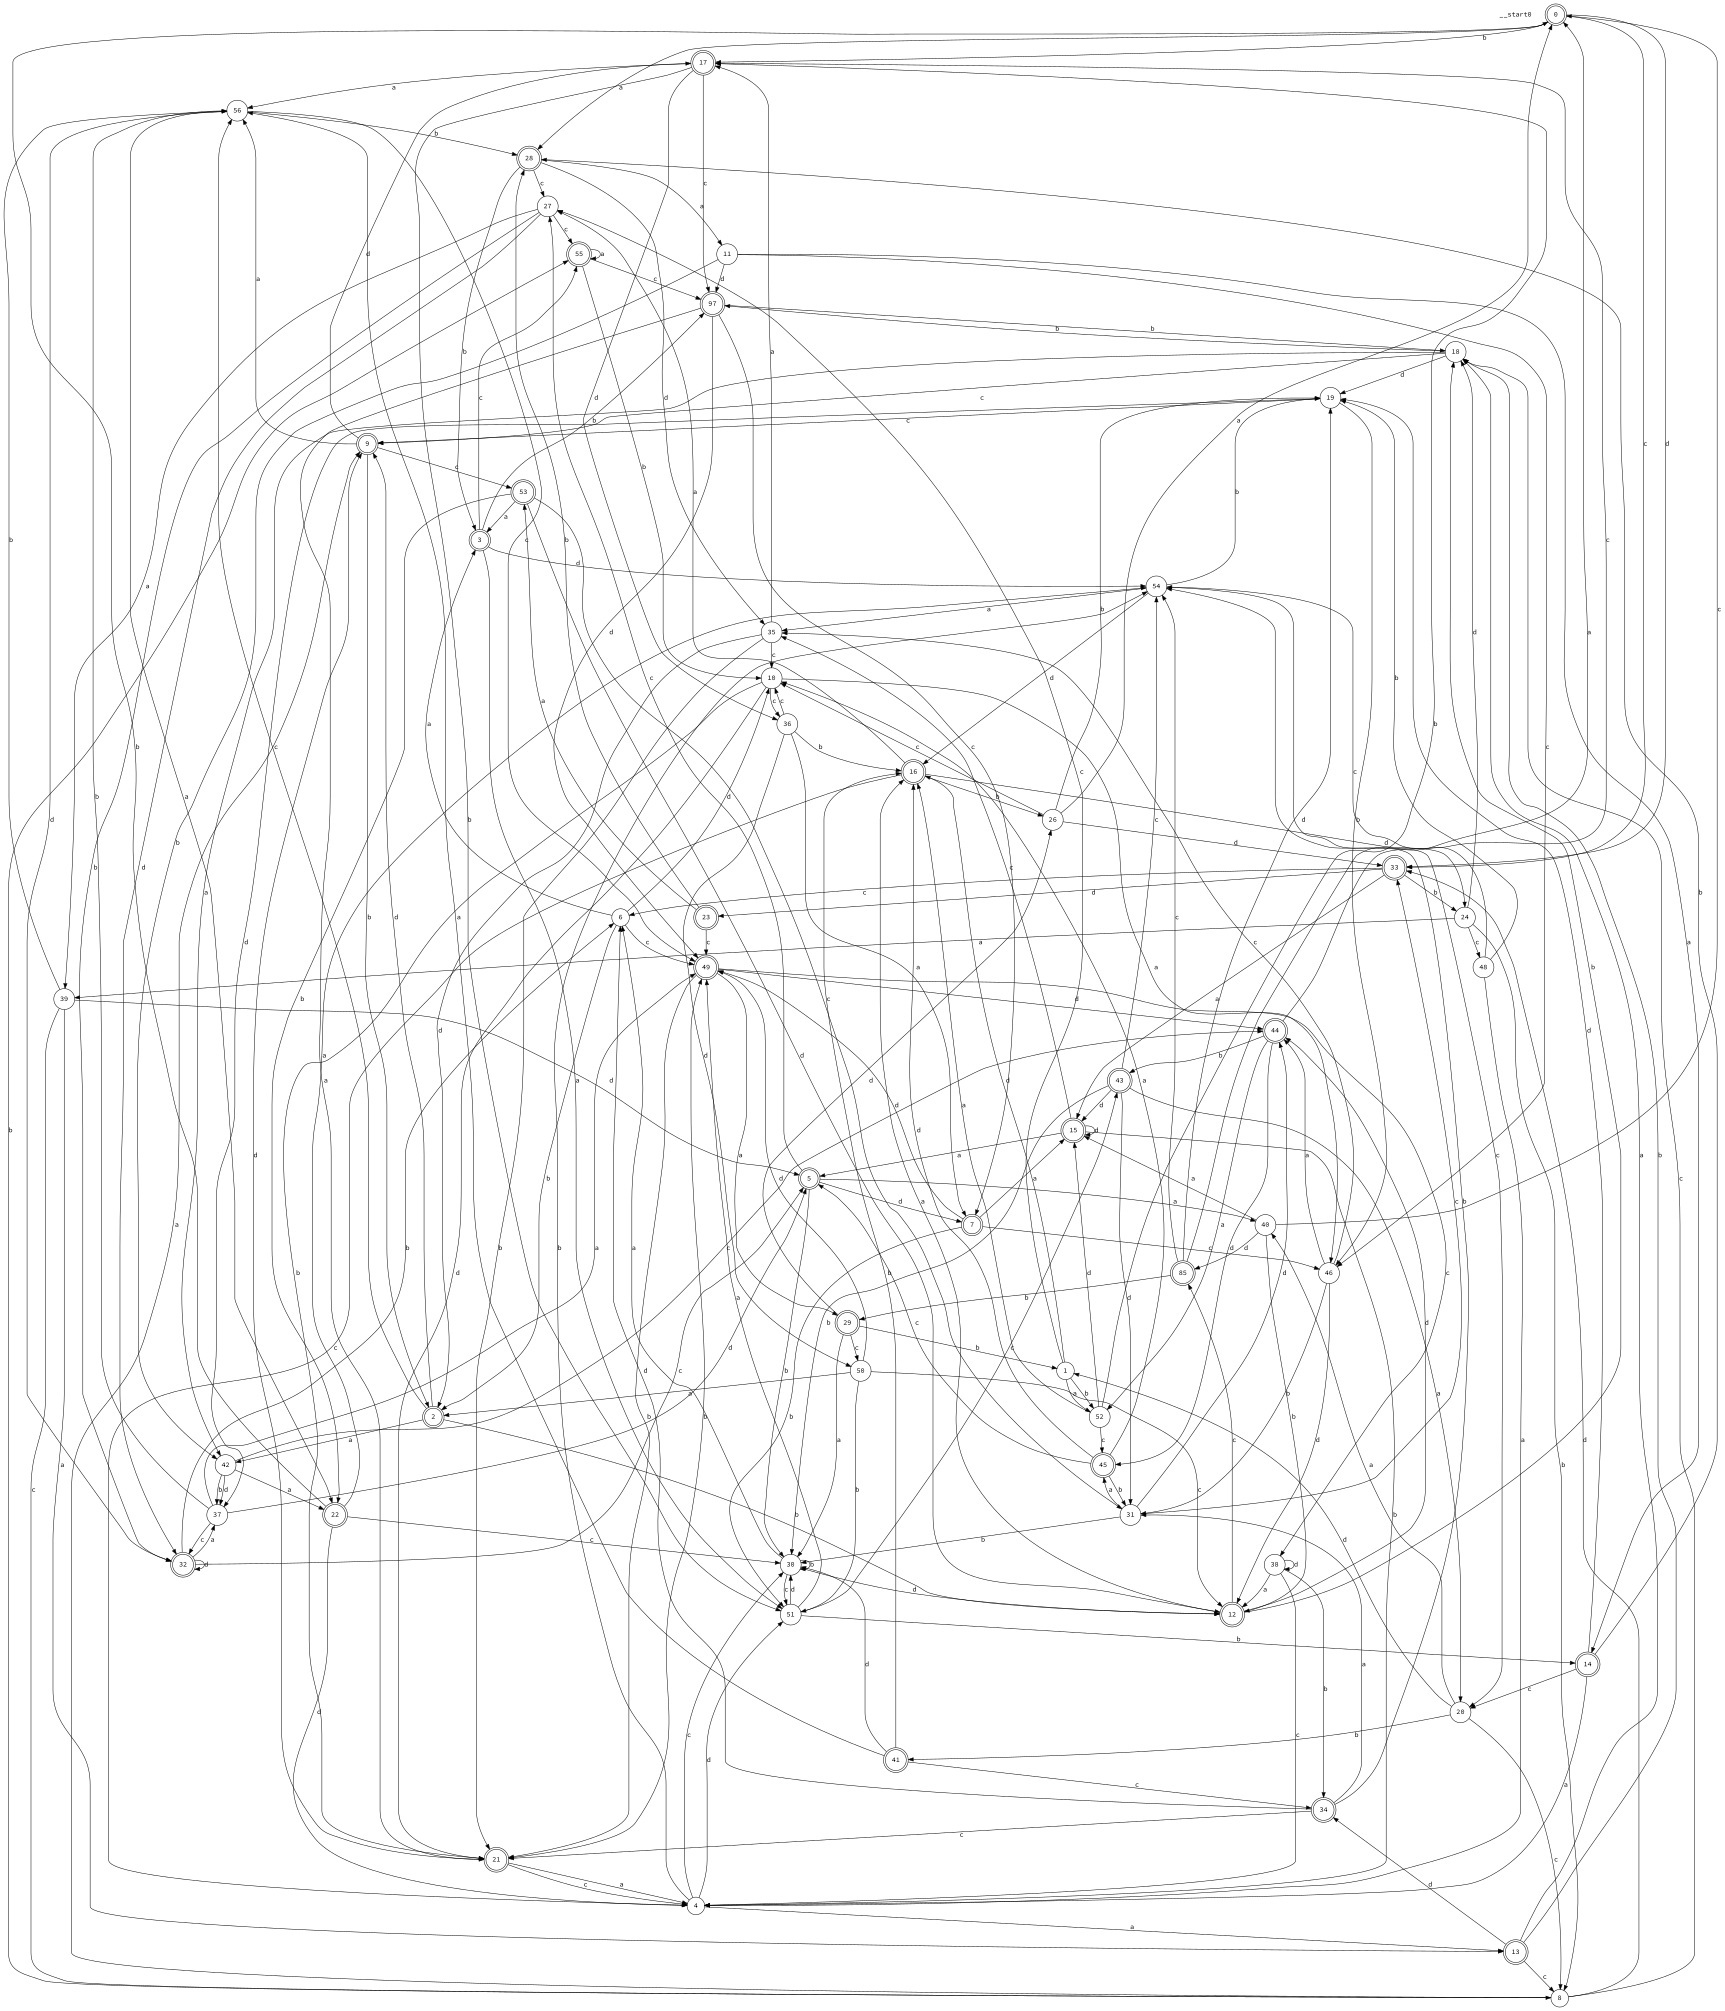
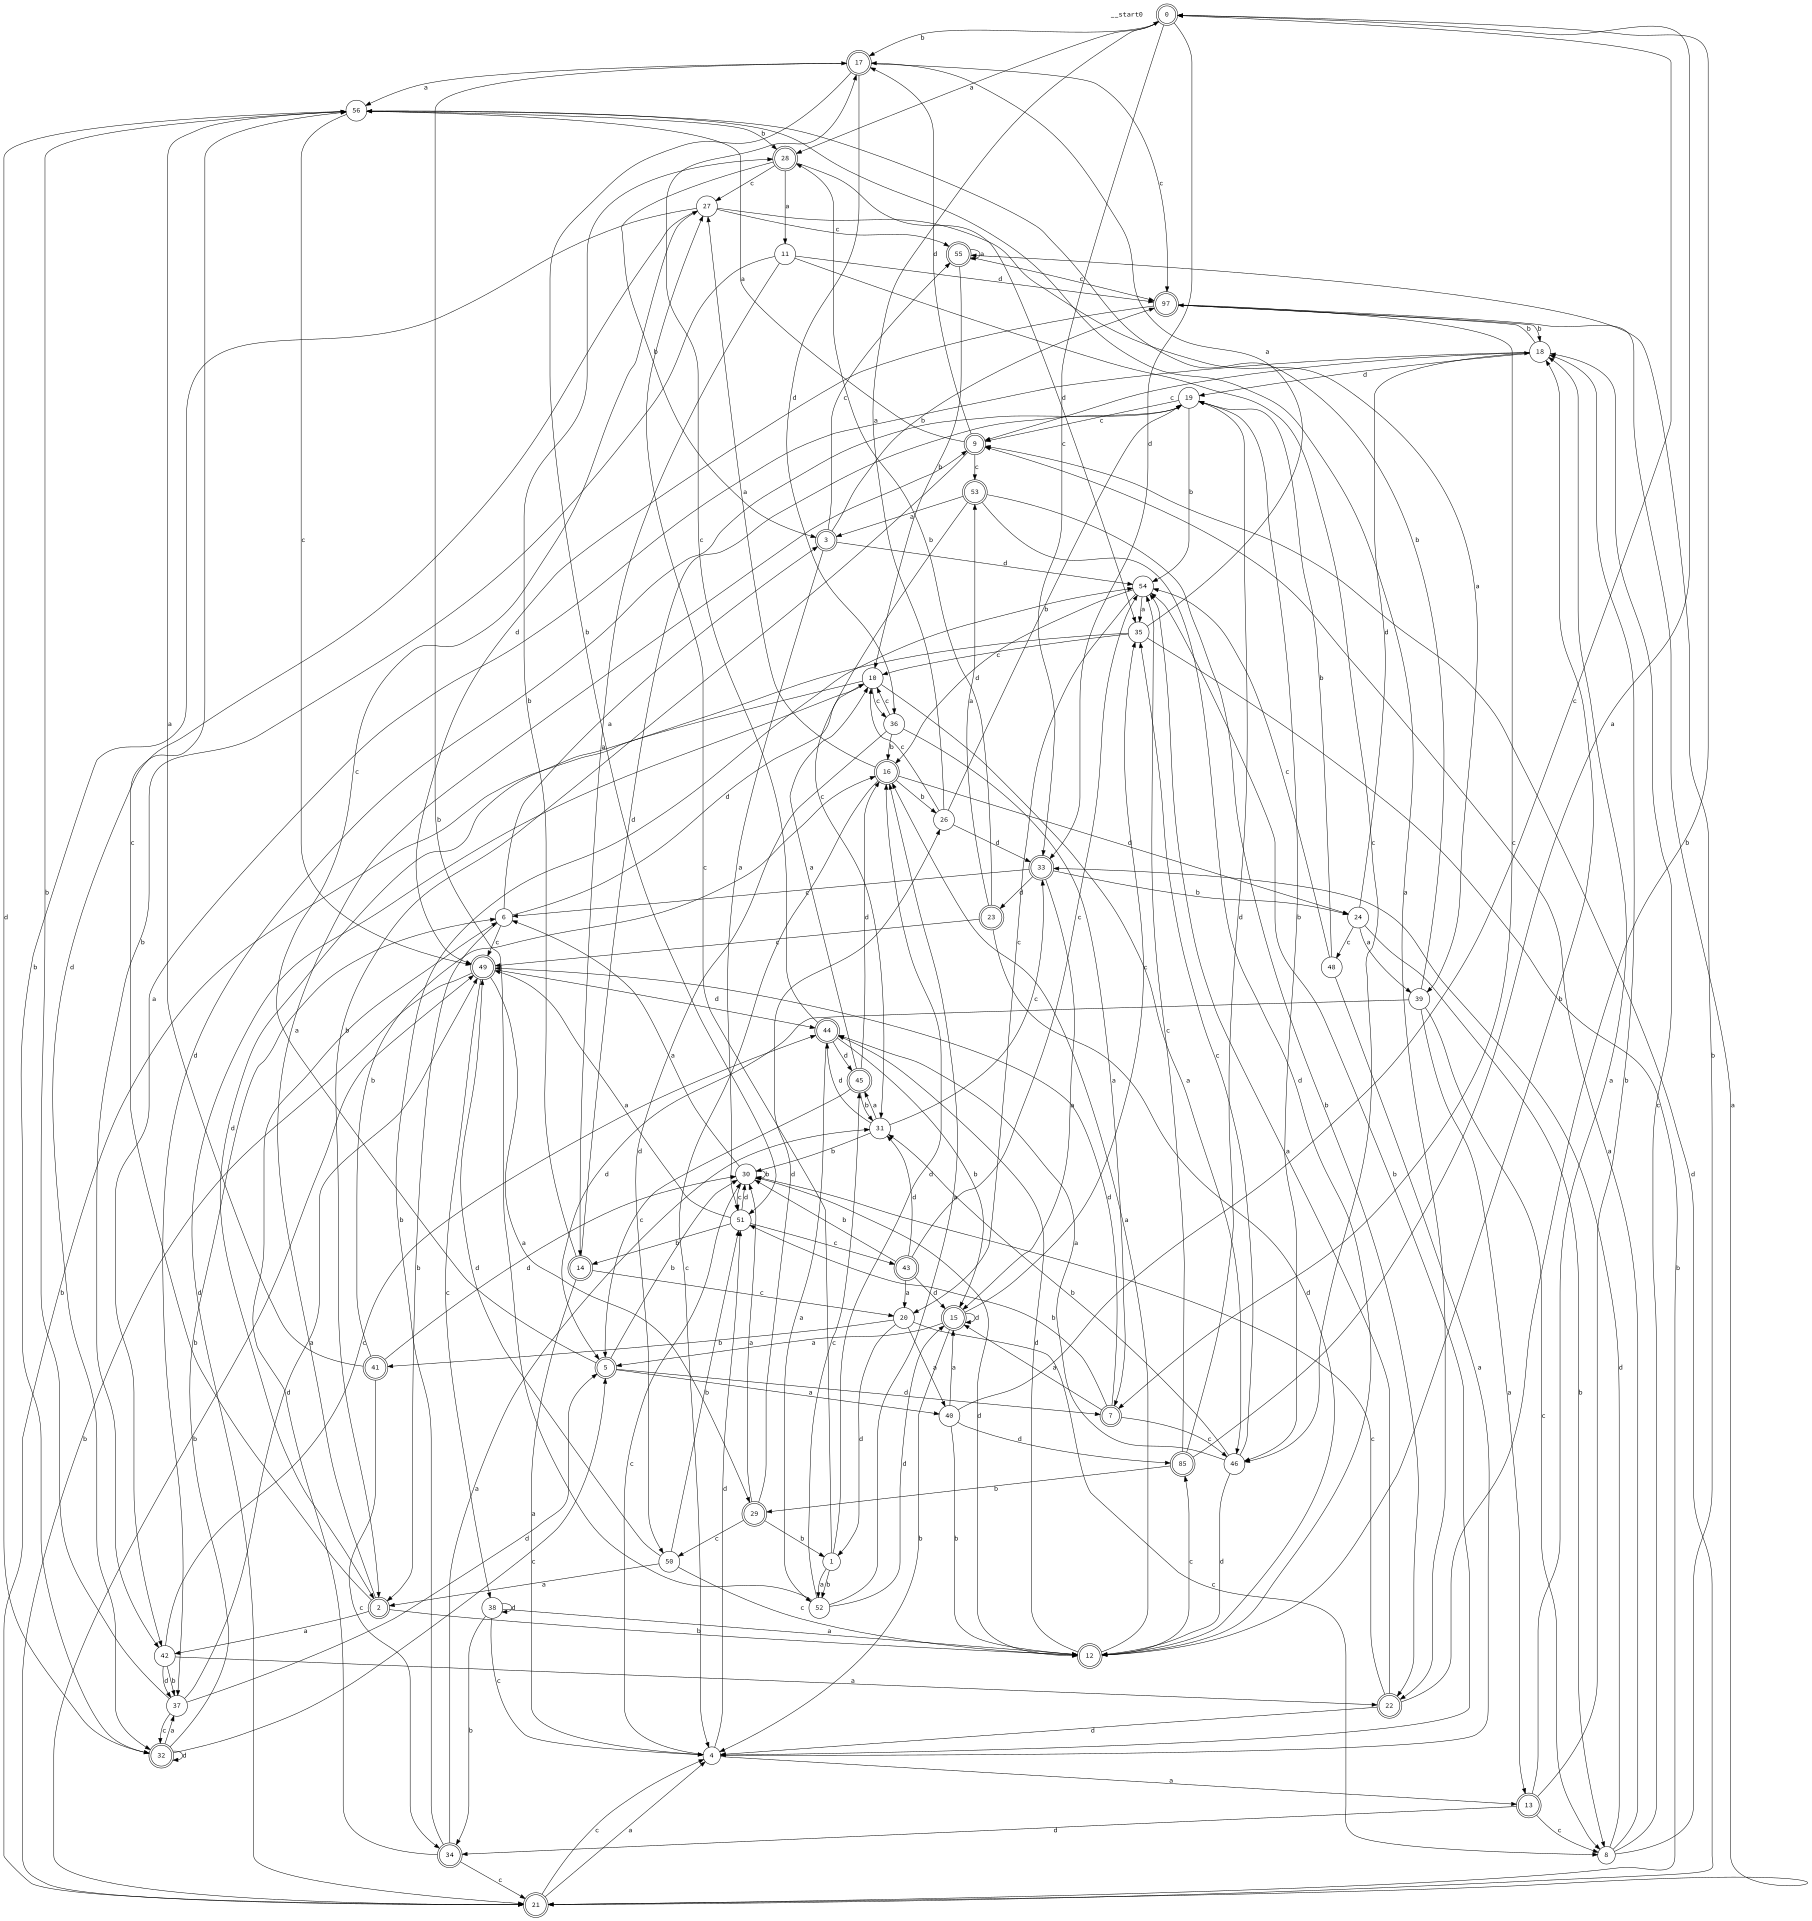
edge "54" -> "19": reversed
edge "2" -> "9": label "d" -> "a"
edge "44" -> "43": now "44" -> "15"
edge "23" -> "12": added, label "d"
